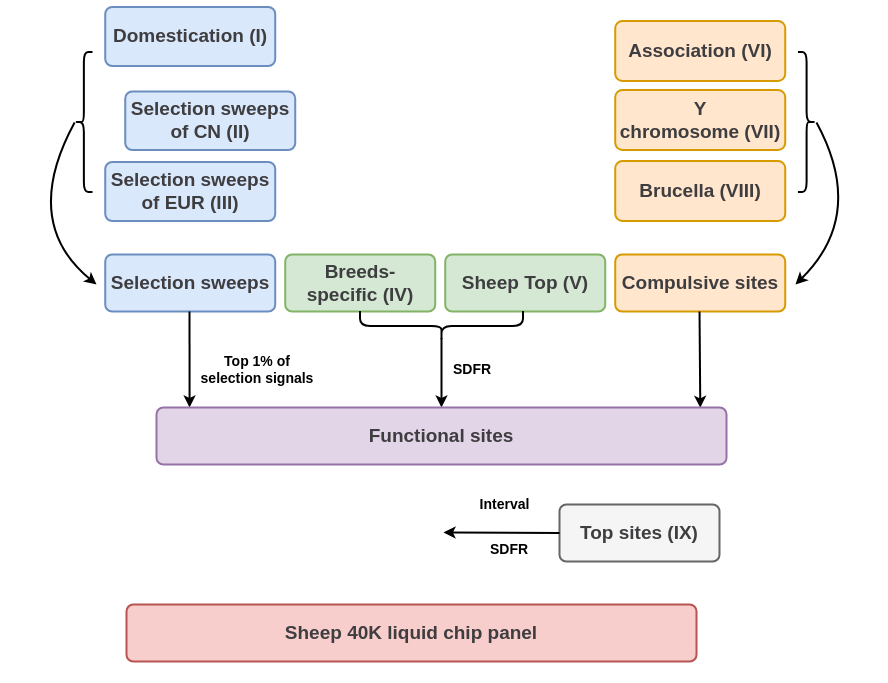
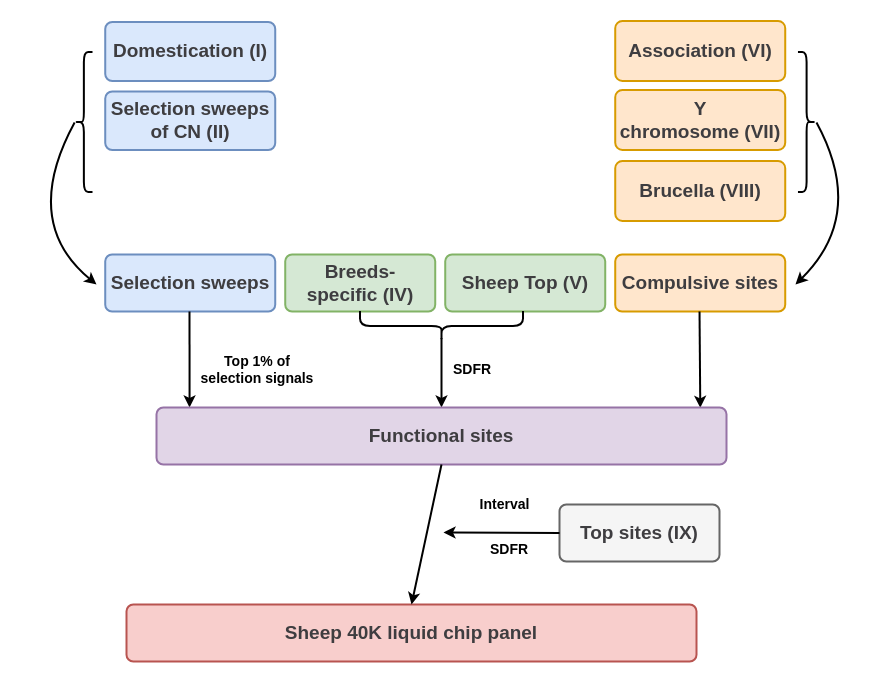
node "Domestication (I)": moved (190, 37) -> (190, 52)
node "Selection sweeps of CN (II)": moved (210, 121) -> (190, 121)
node "Selection sweeps of EUR (III)": removed
edge "Functional sites" -> "Sheep 40K liquid chip panel": added
